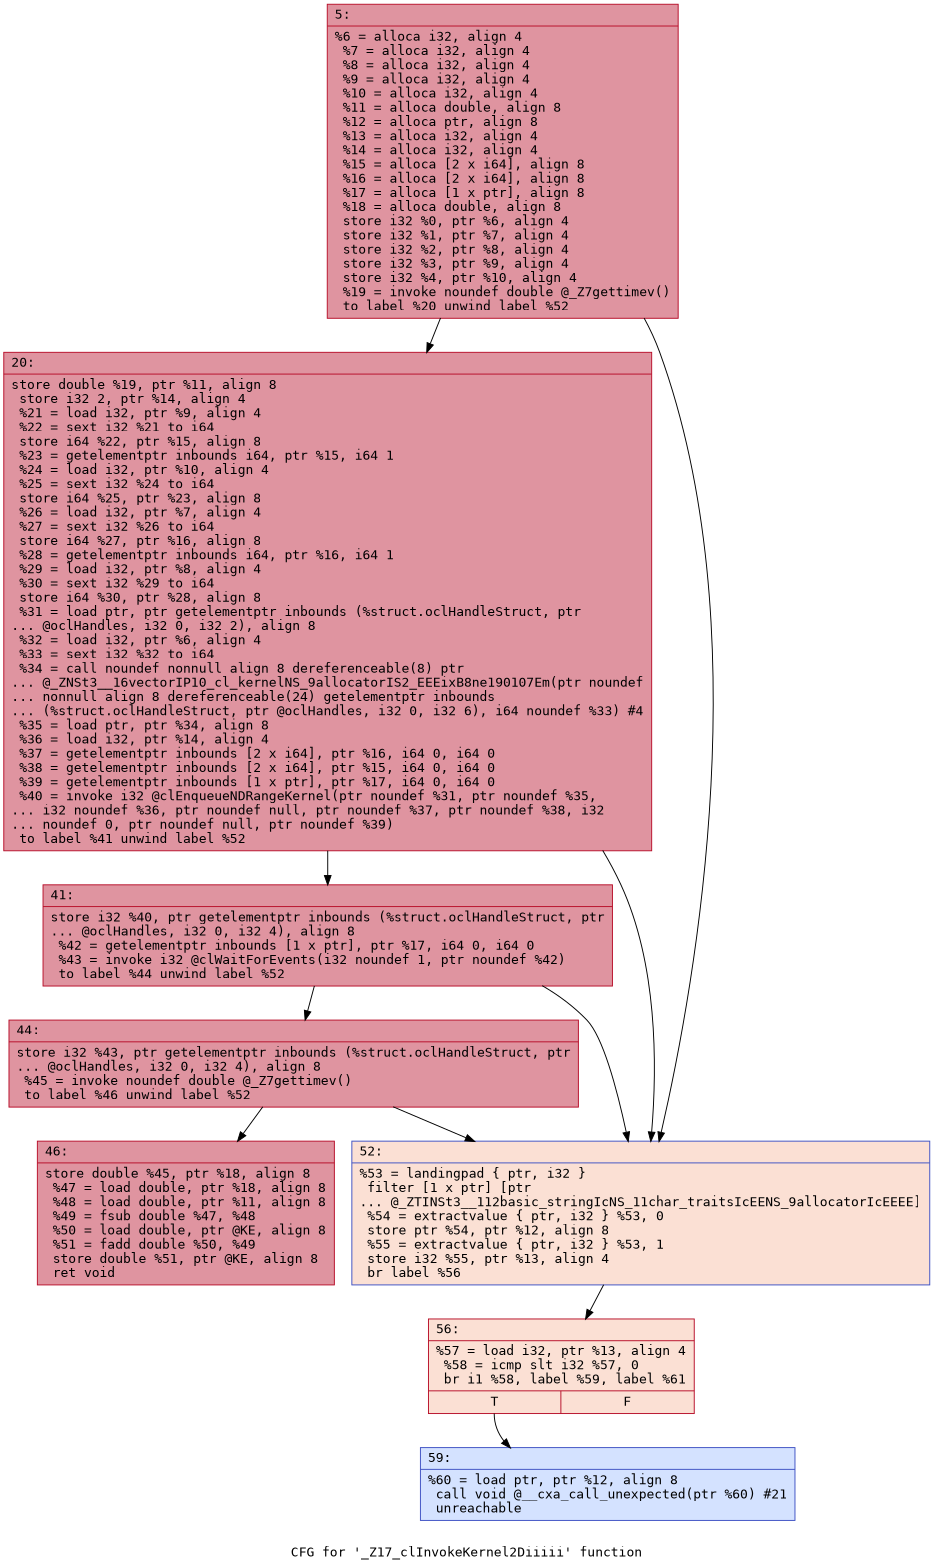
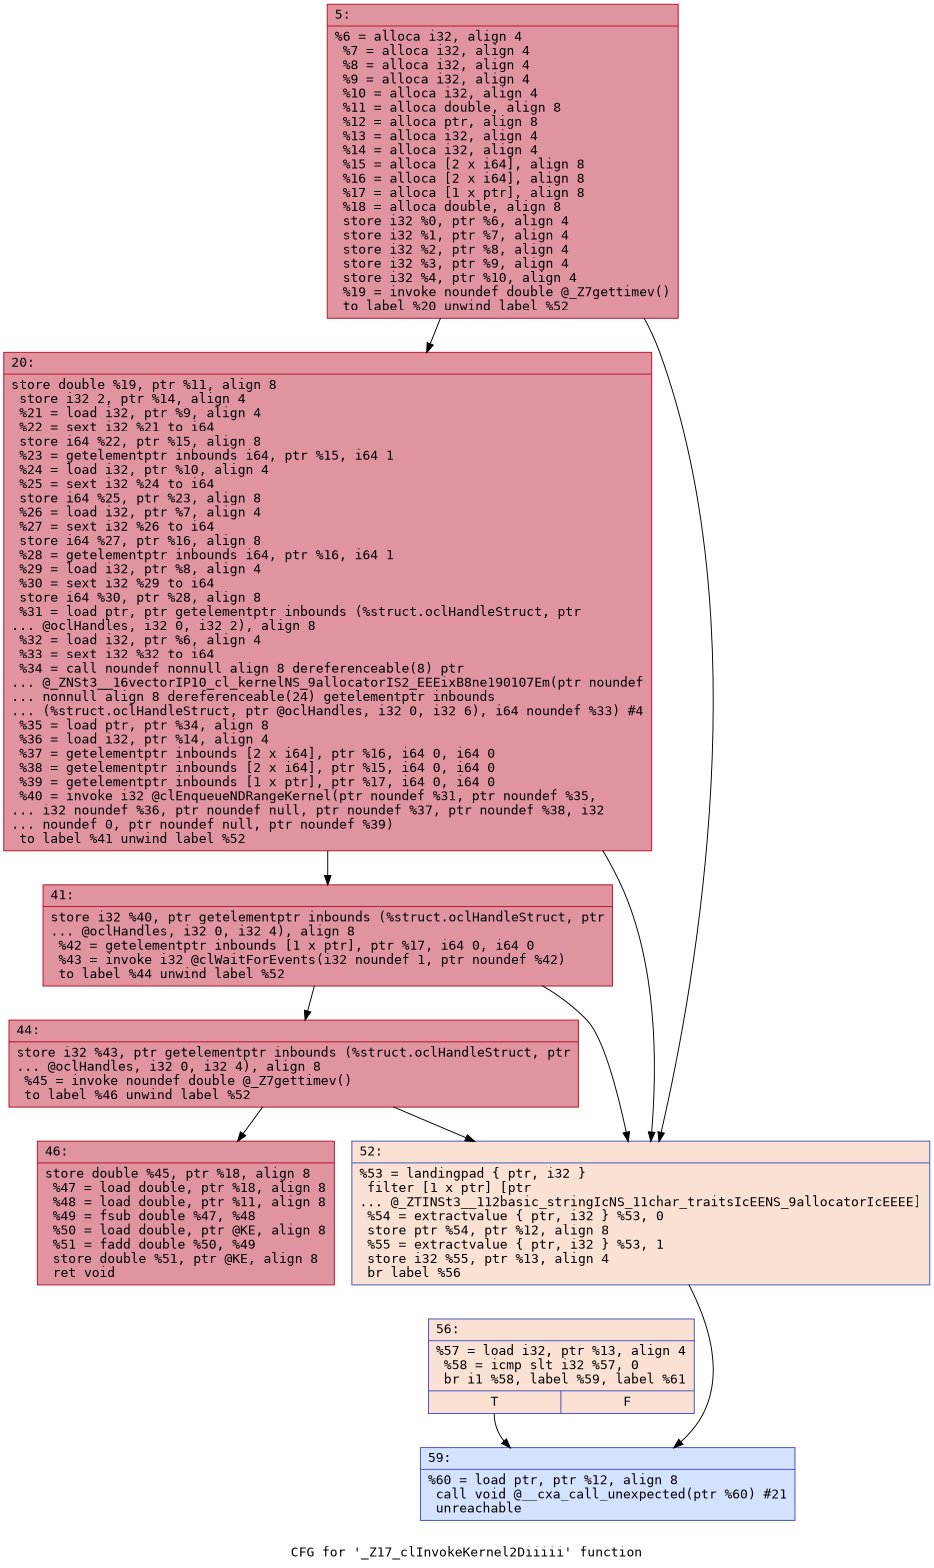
edge "52:" -> "56:": now "52:" -> "59:"
node "56:": color #b70d28ff -> #3d50c3ff
